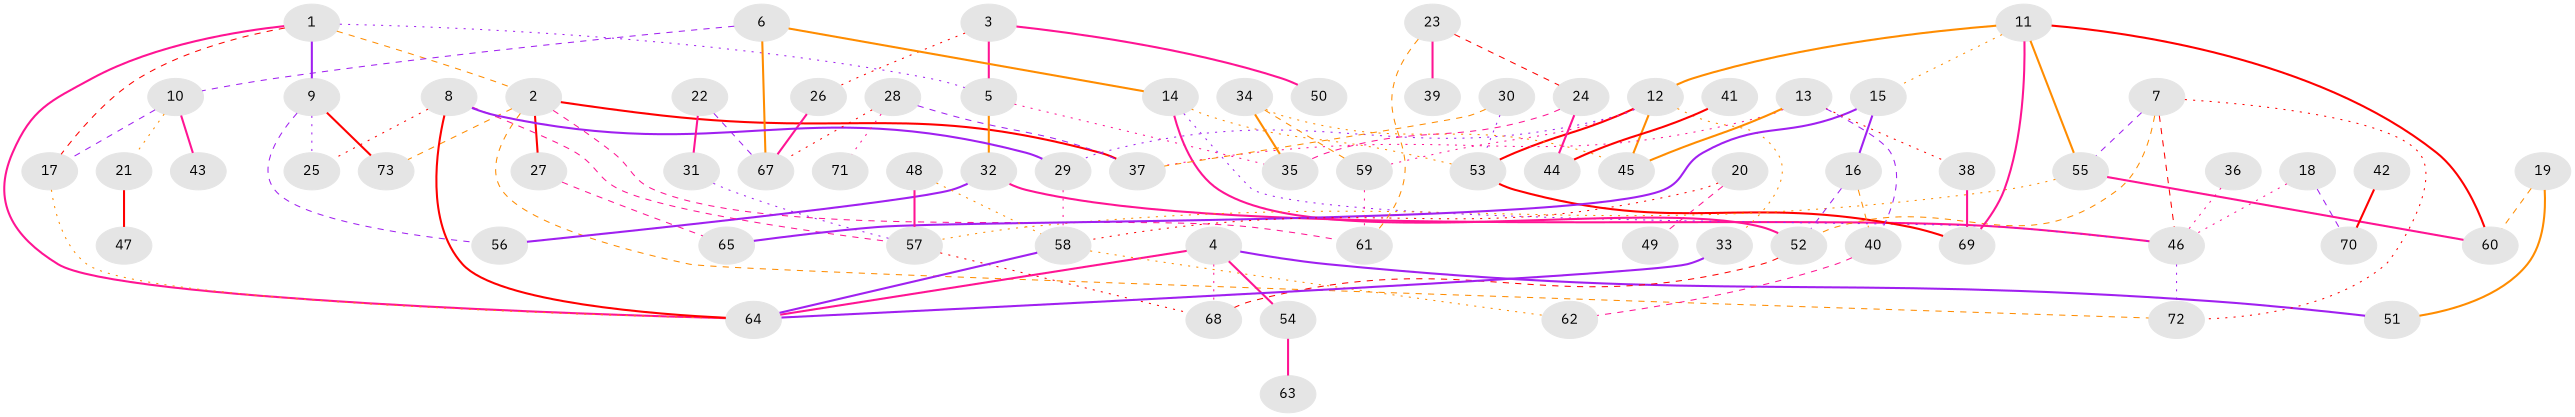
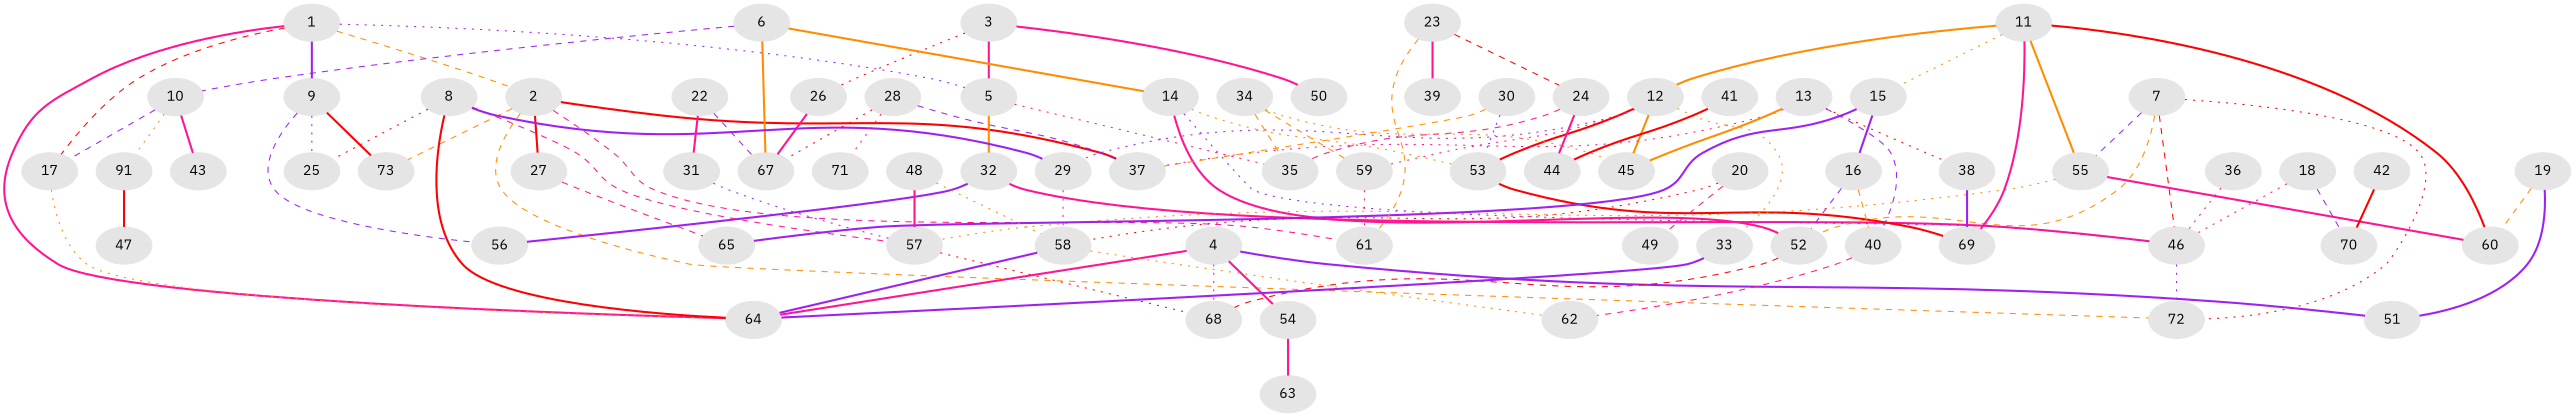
edge "34" -- "35": style bold -> dashed
node "21": label "21" -> "91"
edge "38" -- "69": color deeppink -> purple
edge "19" -- "51": color darkorange -> purple
